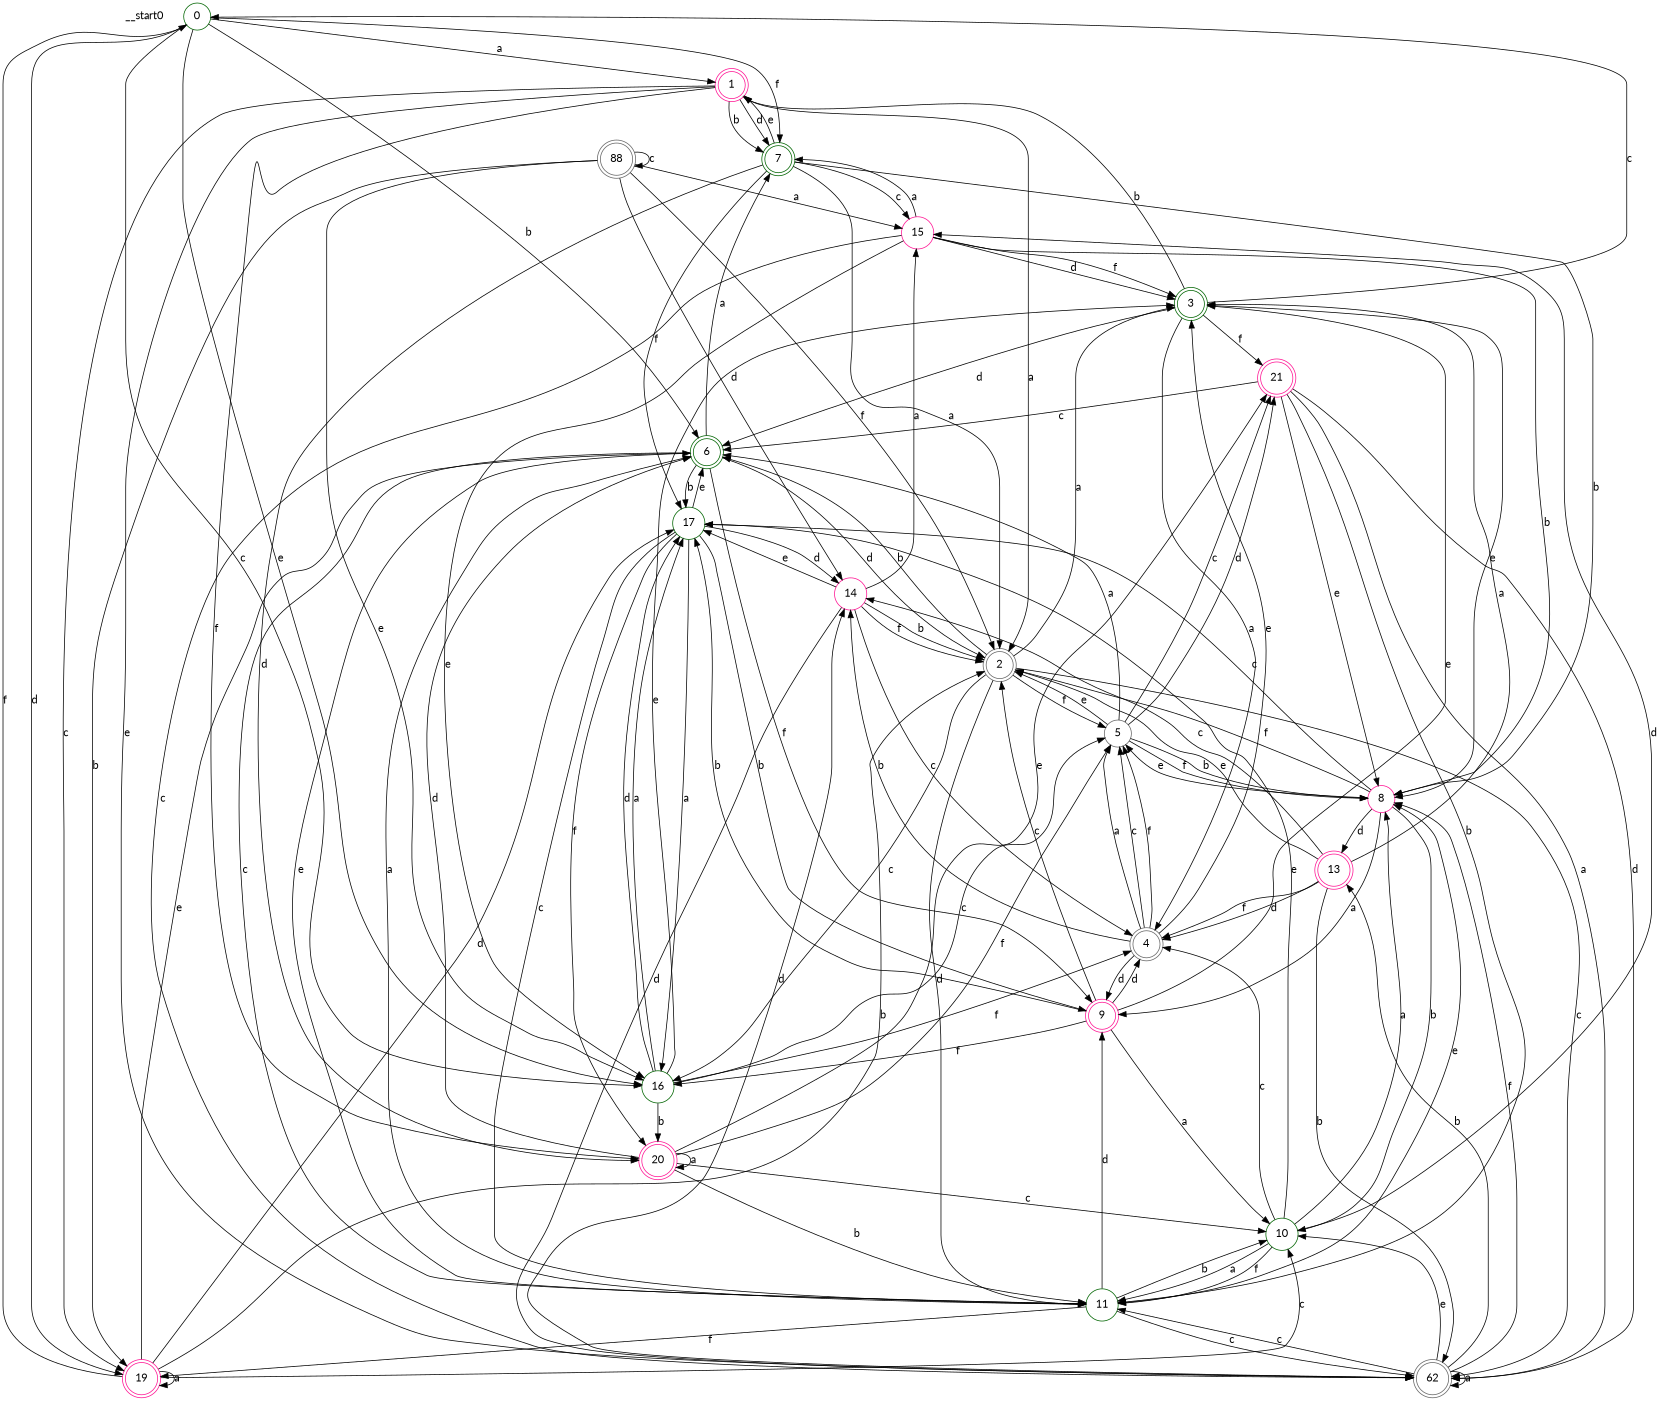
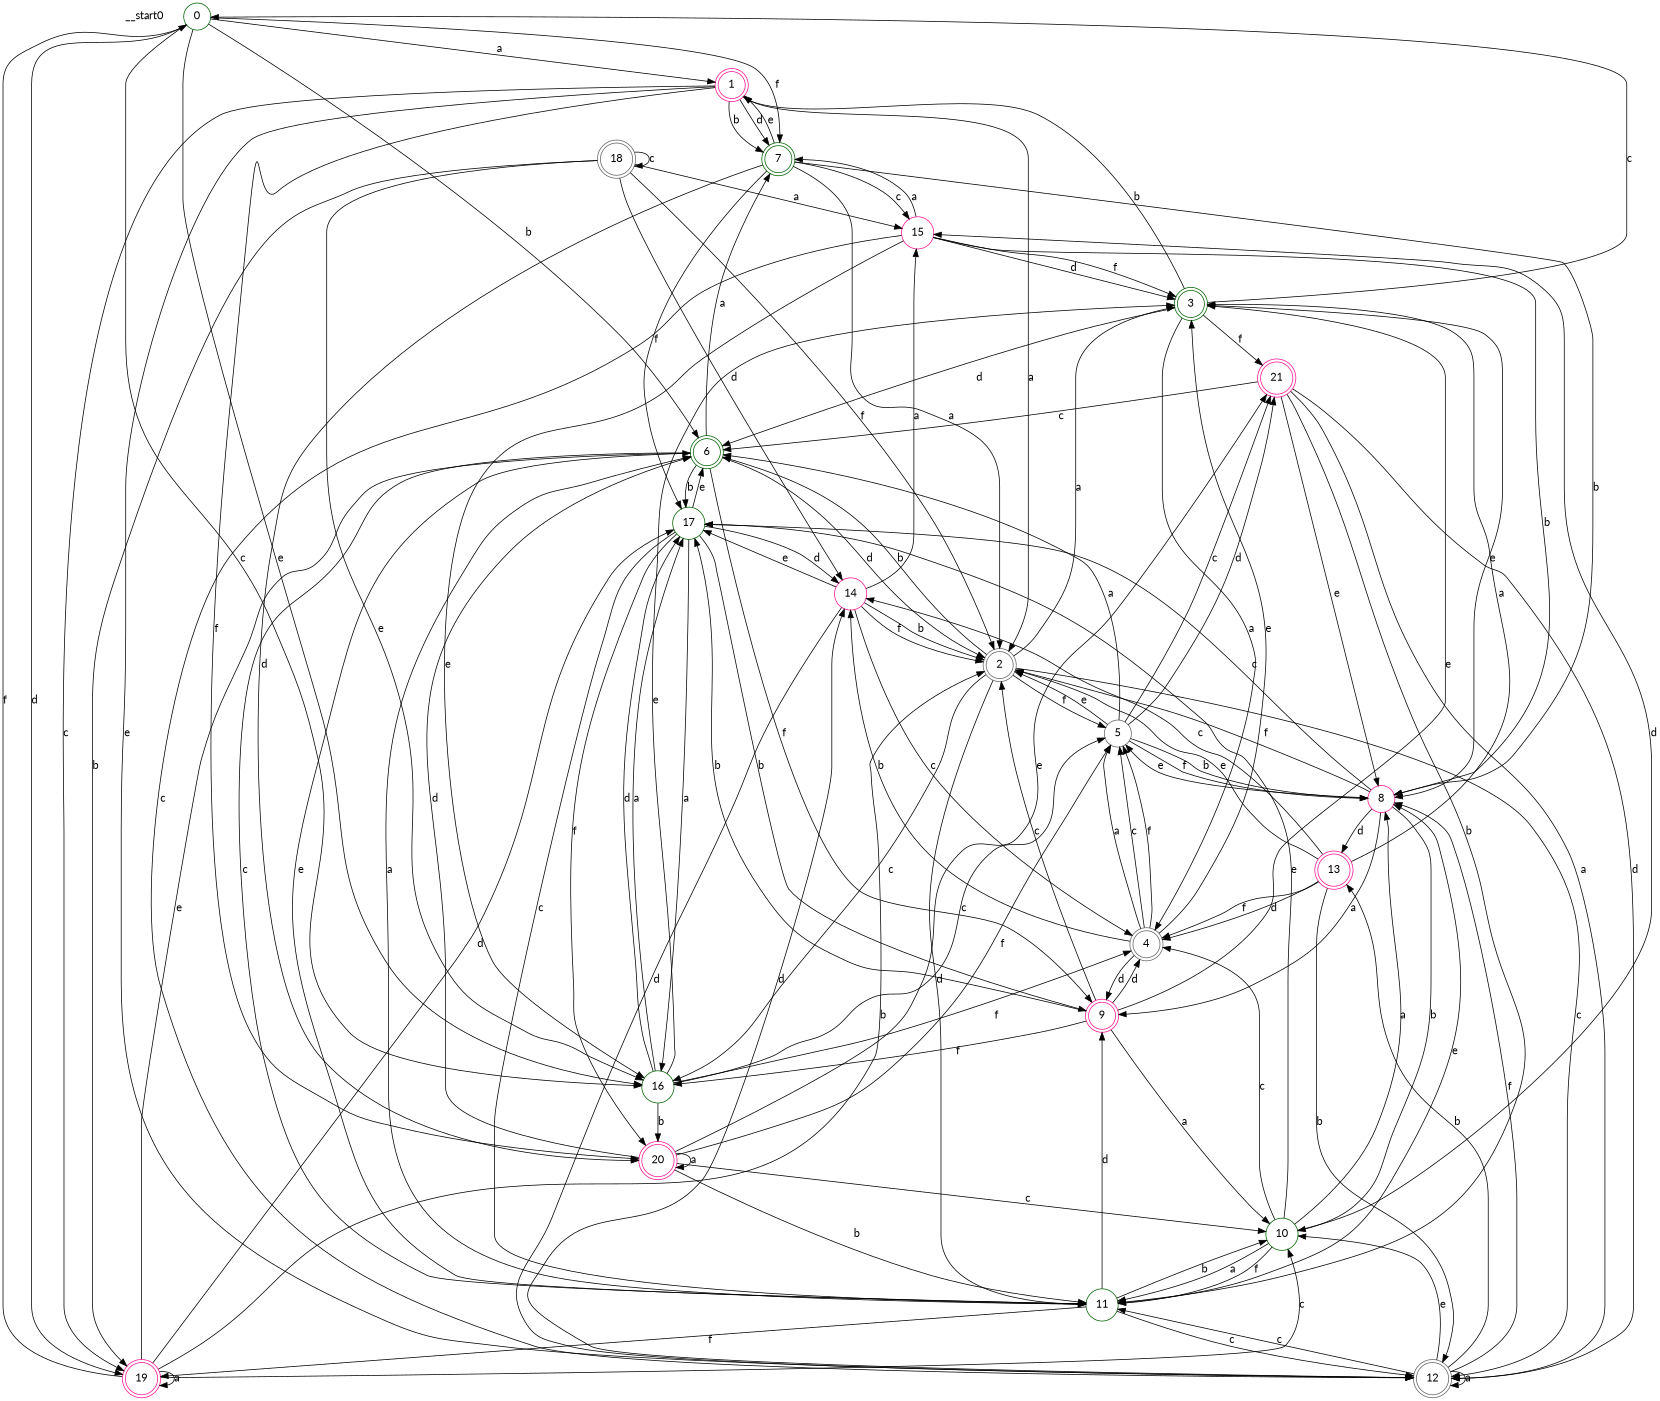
node "88": label "88" -> "18"
node "62": label "62" -> "12"
